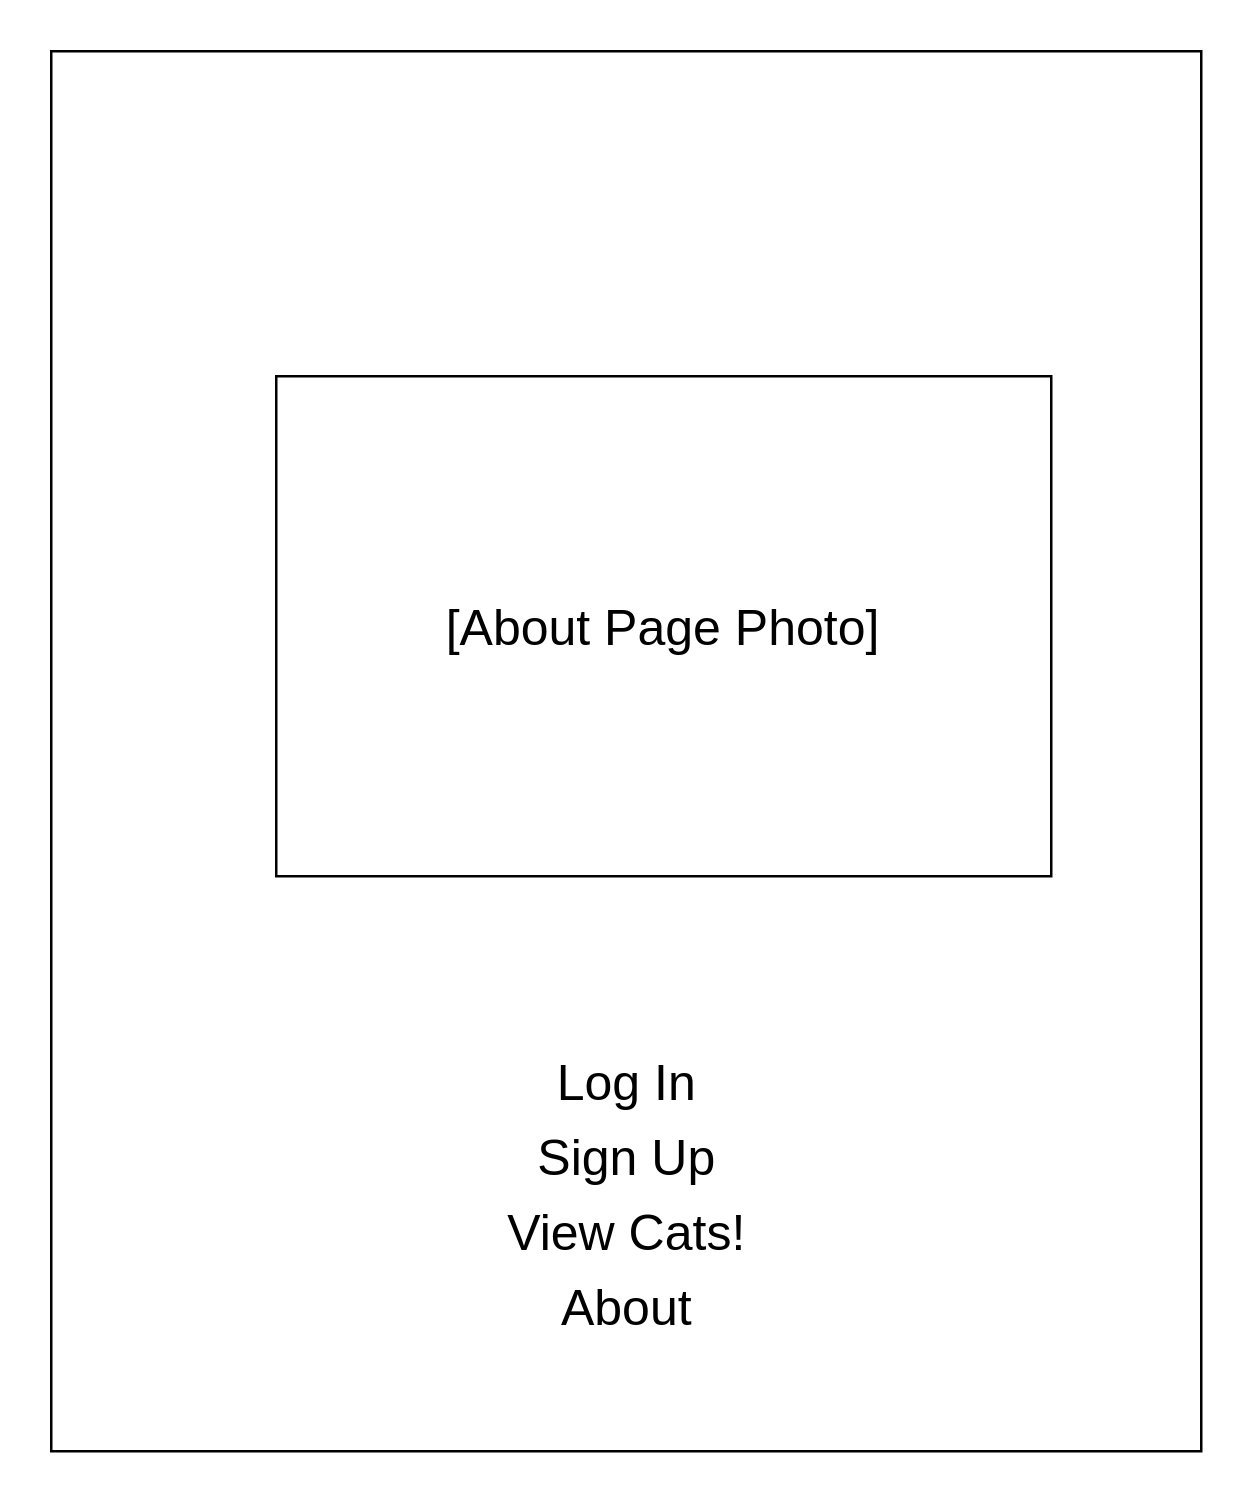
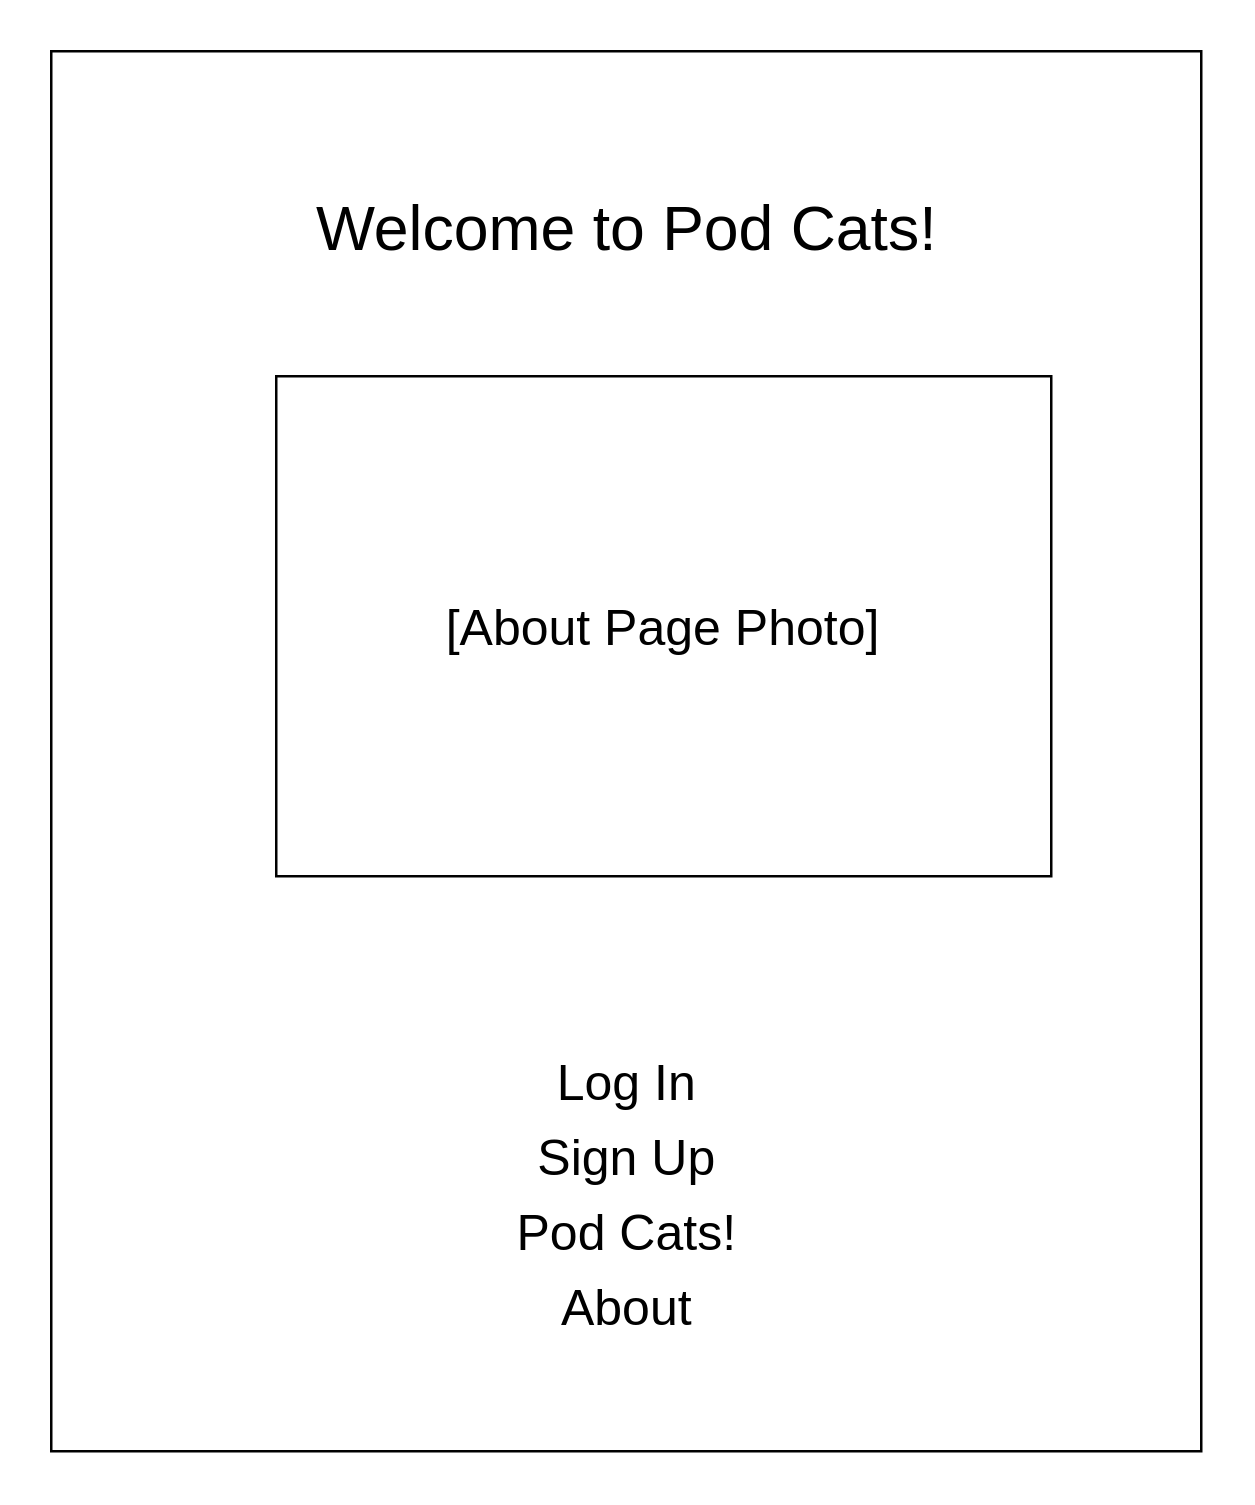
node "Welcome to Pod Cats!": added
node "Log In Sign Up View Cats! About": label "Log In Sign Up View Cats! About" -> "Log In Sign Up Pod Cats! About"
